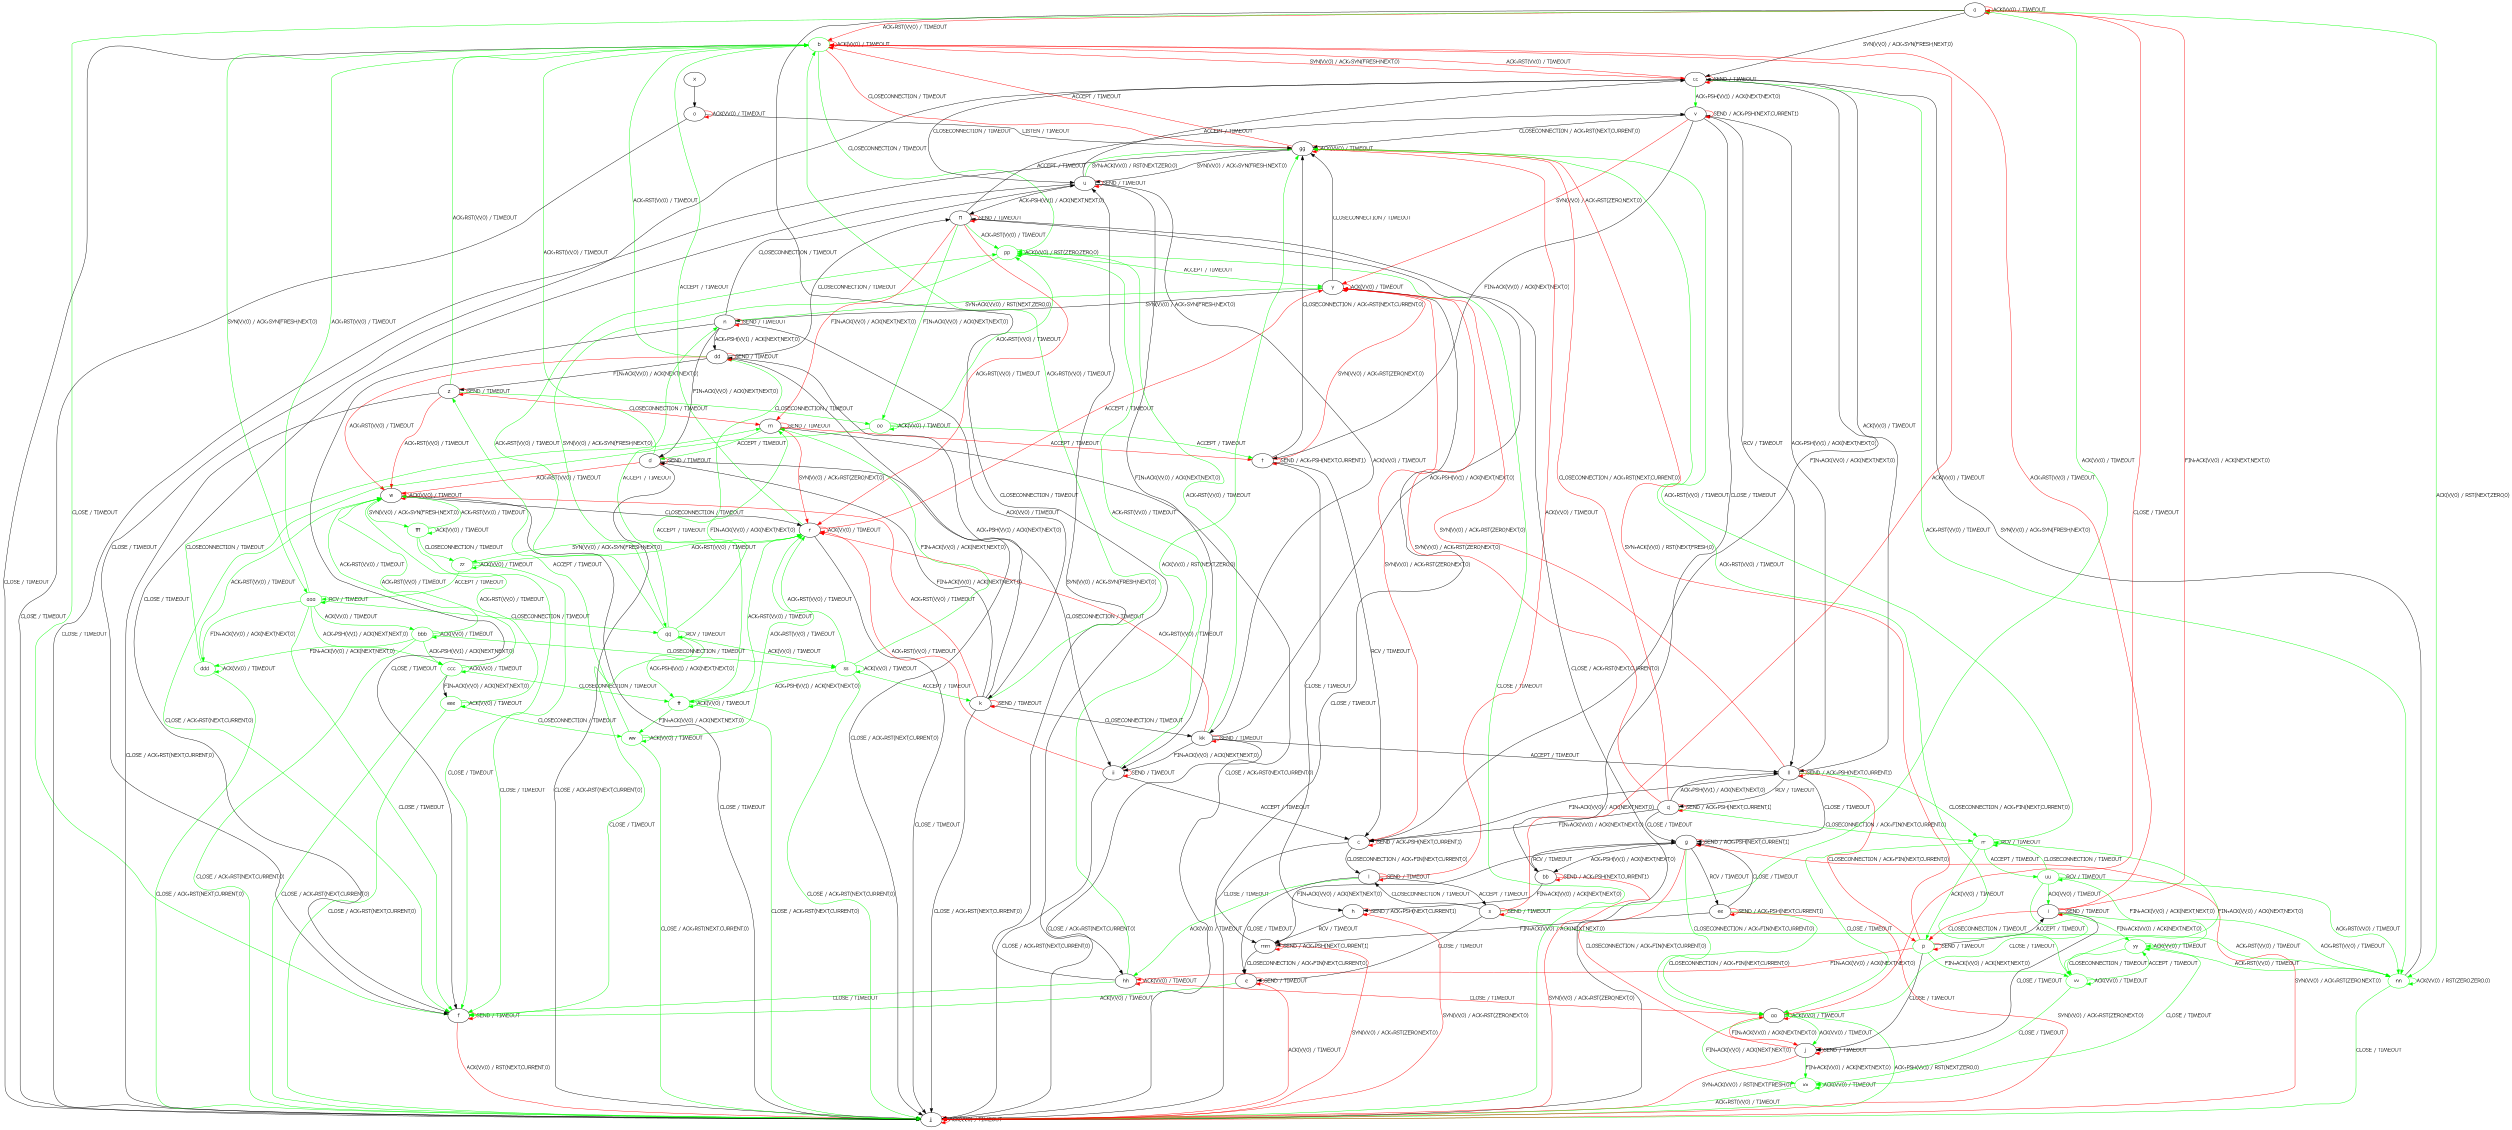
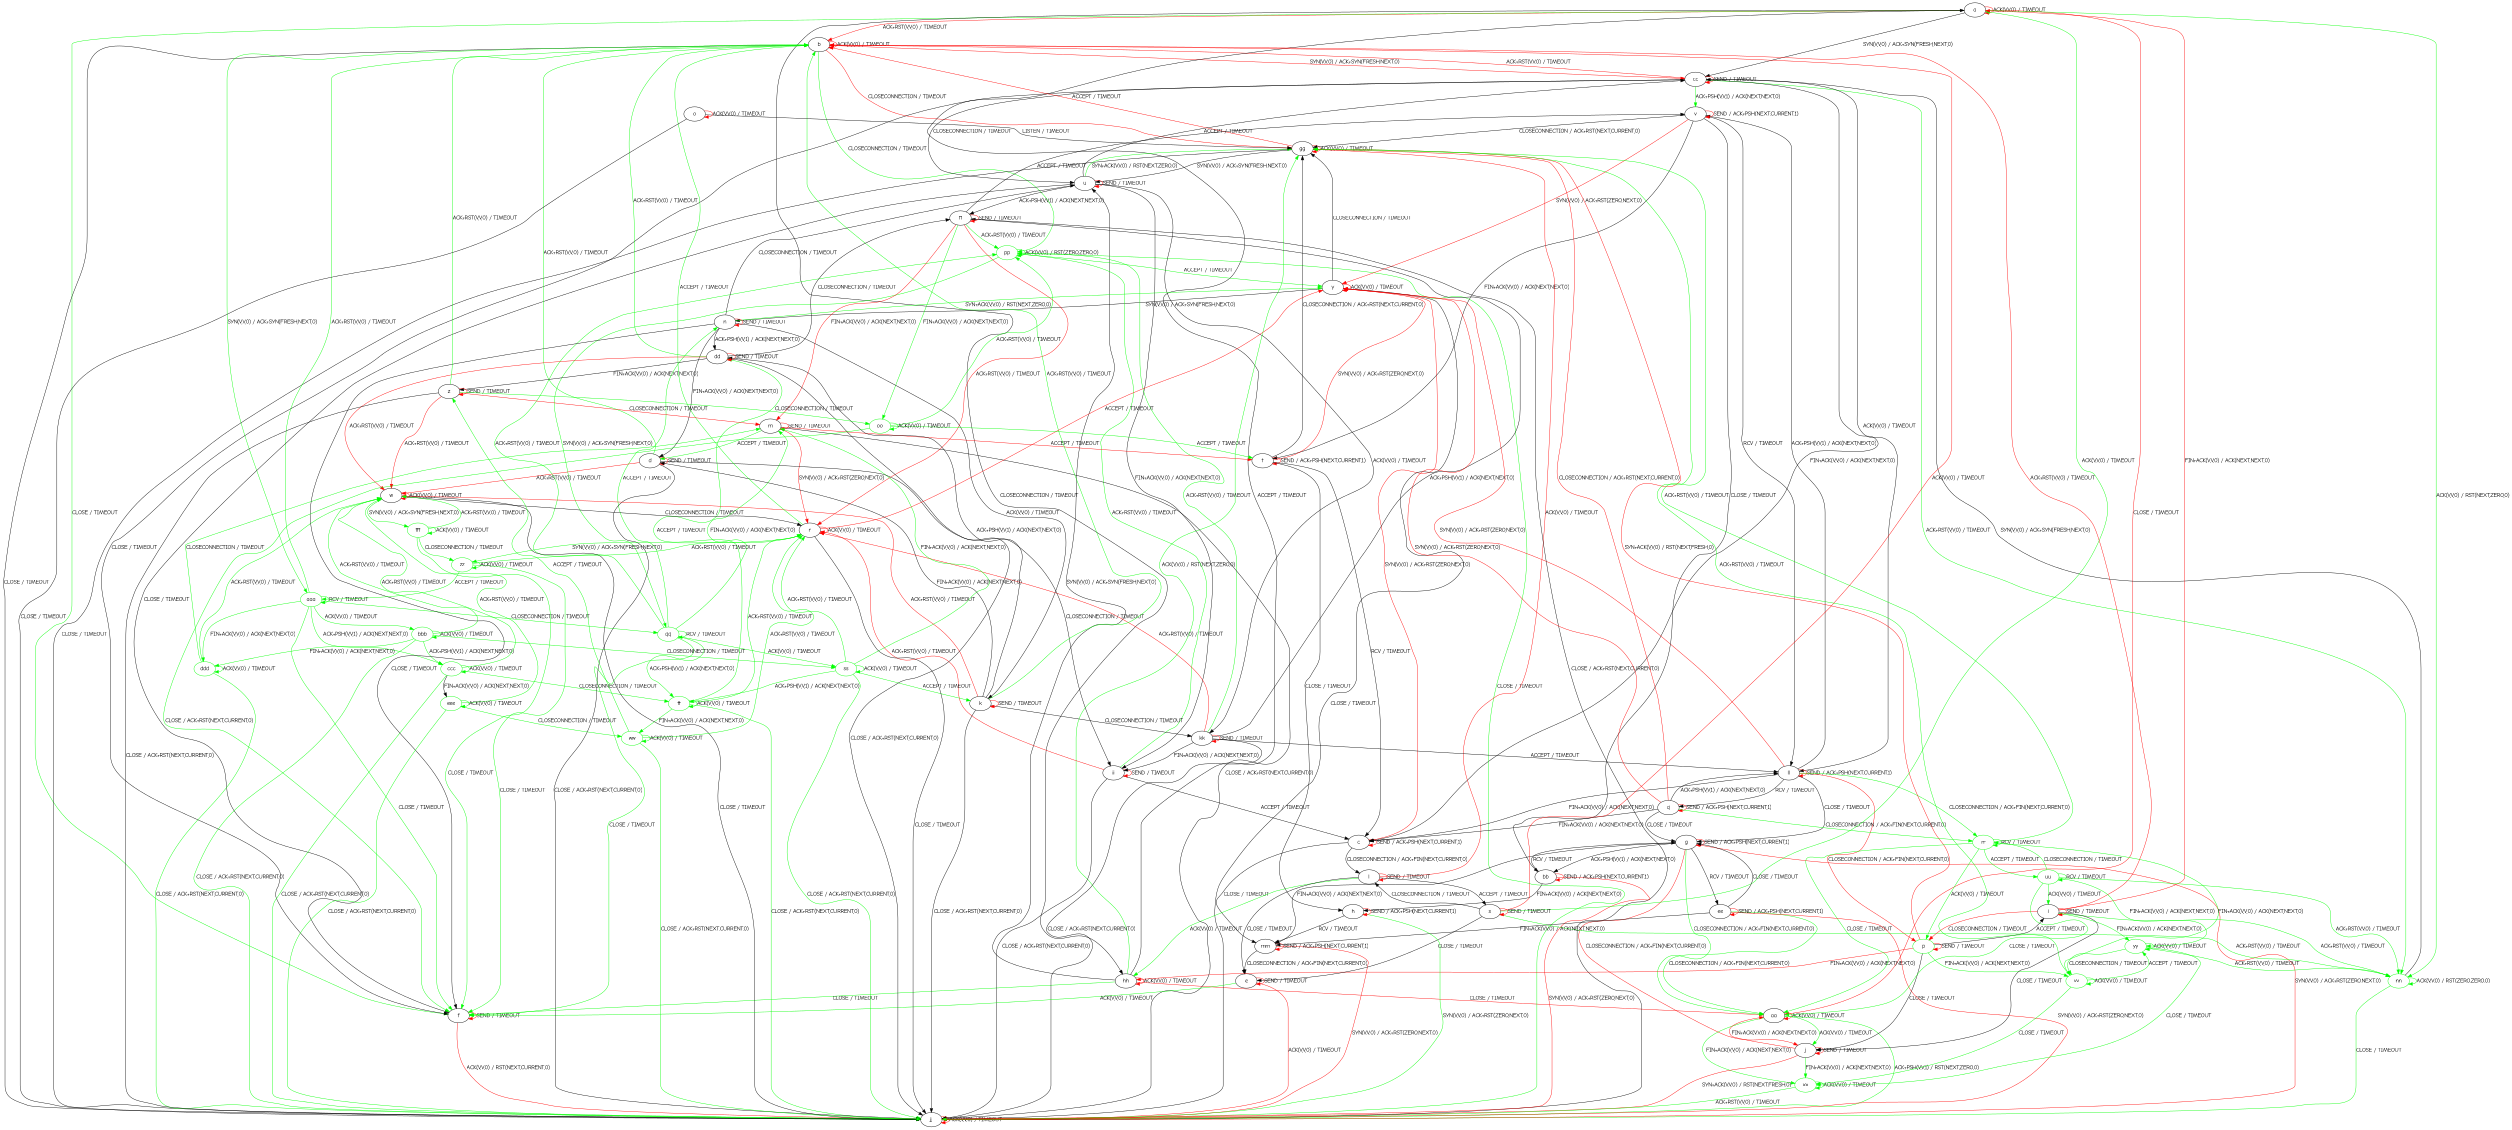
node "b": color green -> black
node "x": removed
edge "hh" -> "a": added, label "ACCEPT / TIMEOUT"
edge "h" -> "jj": color red -> green
